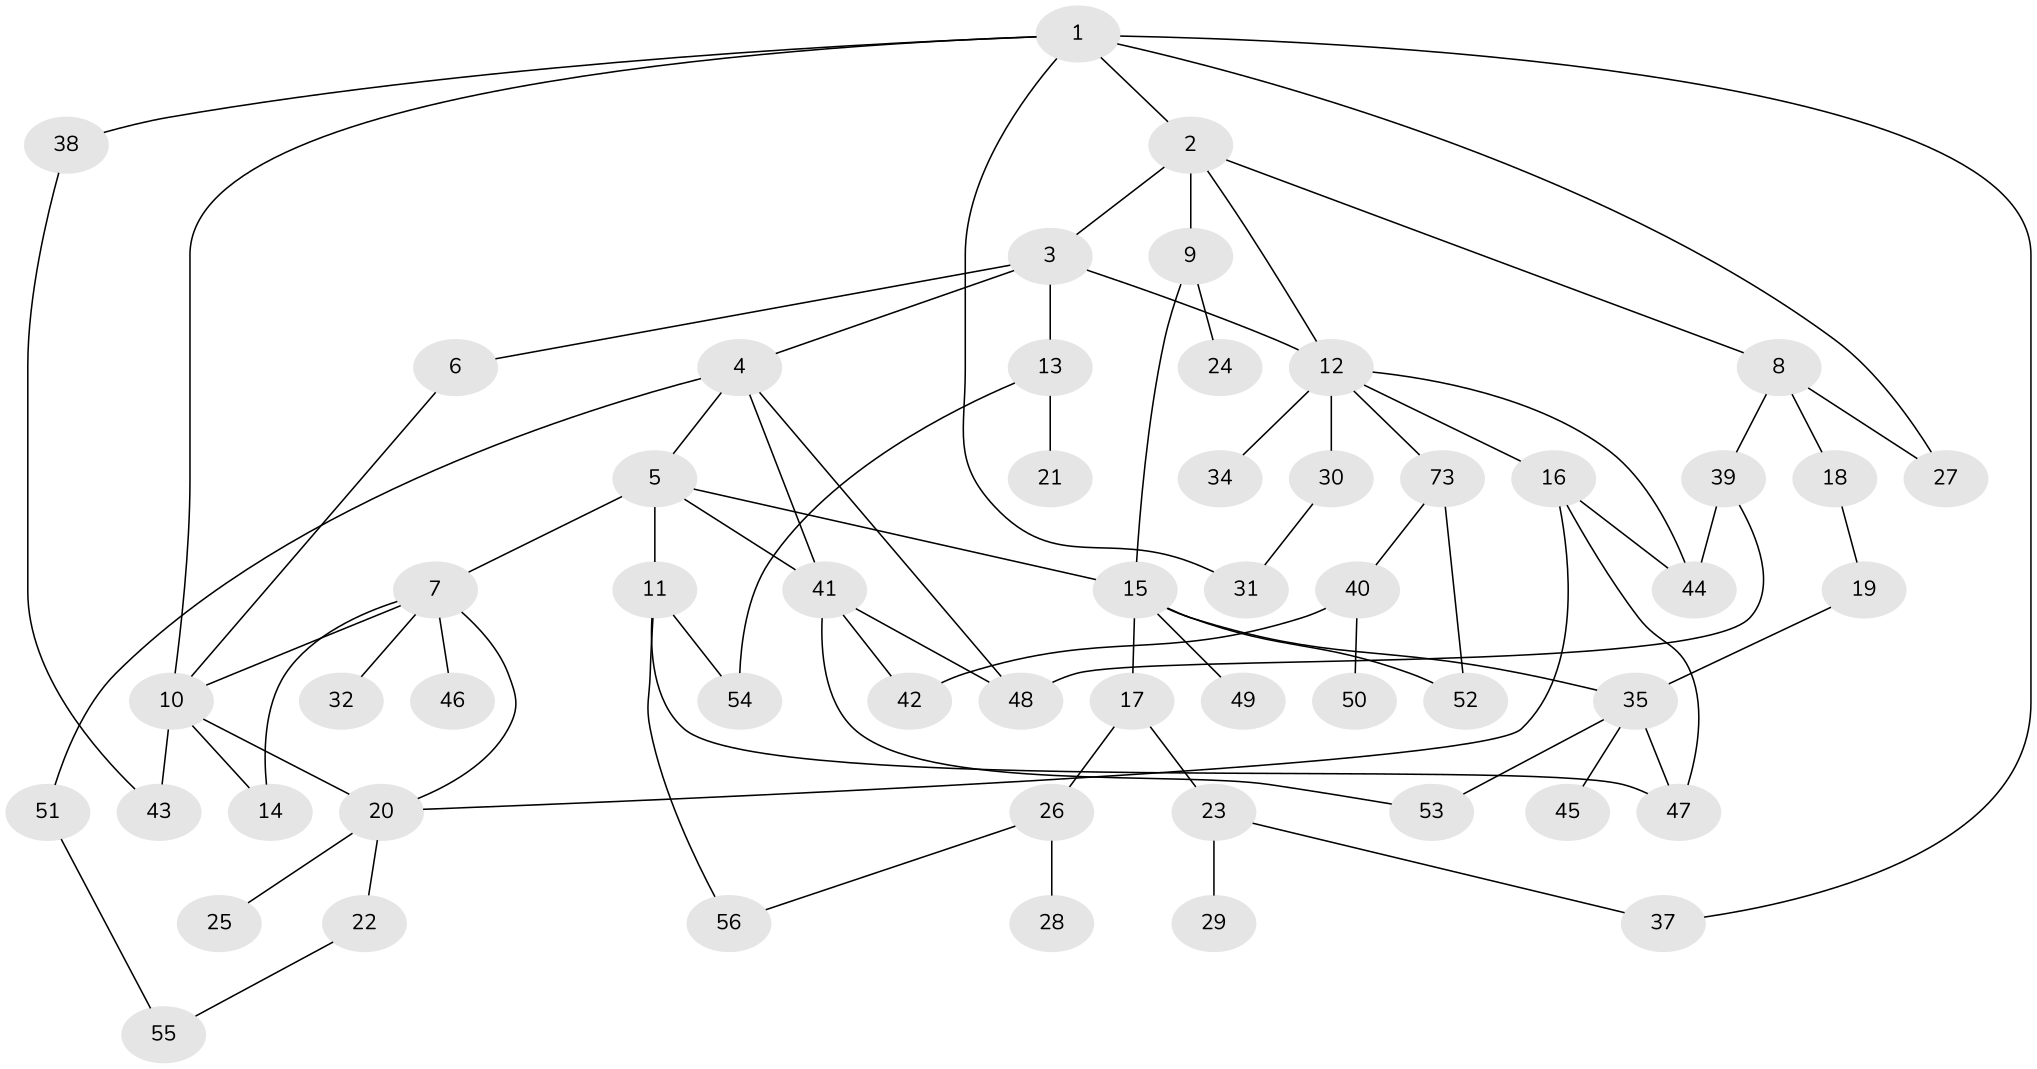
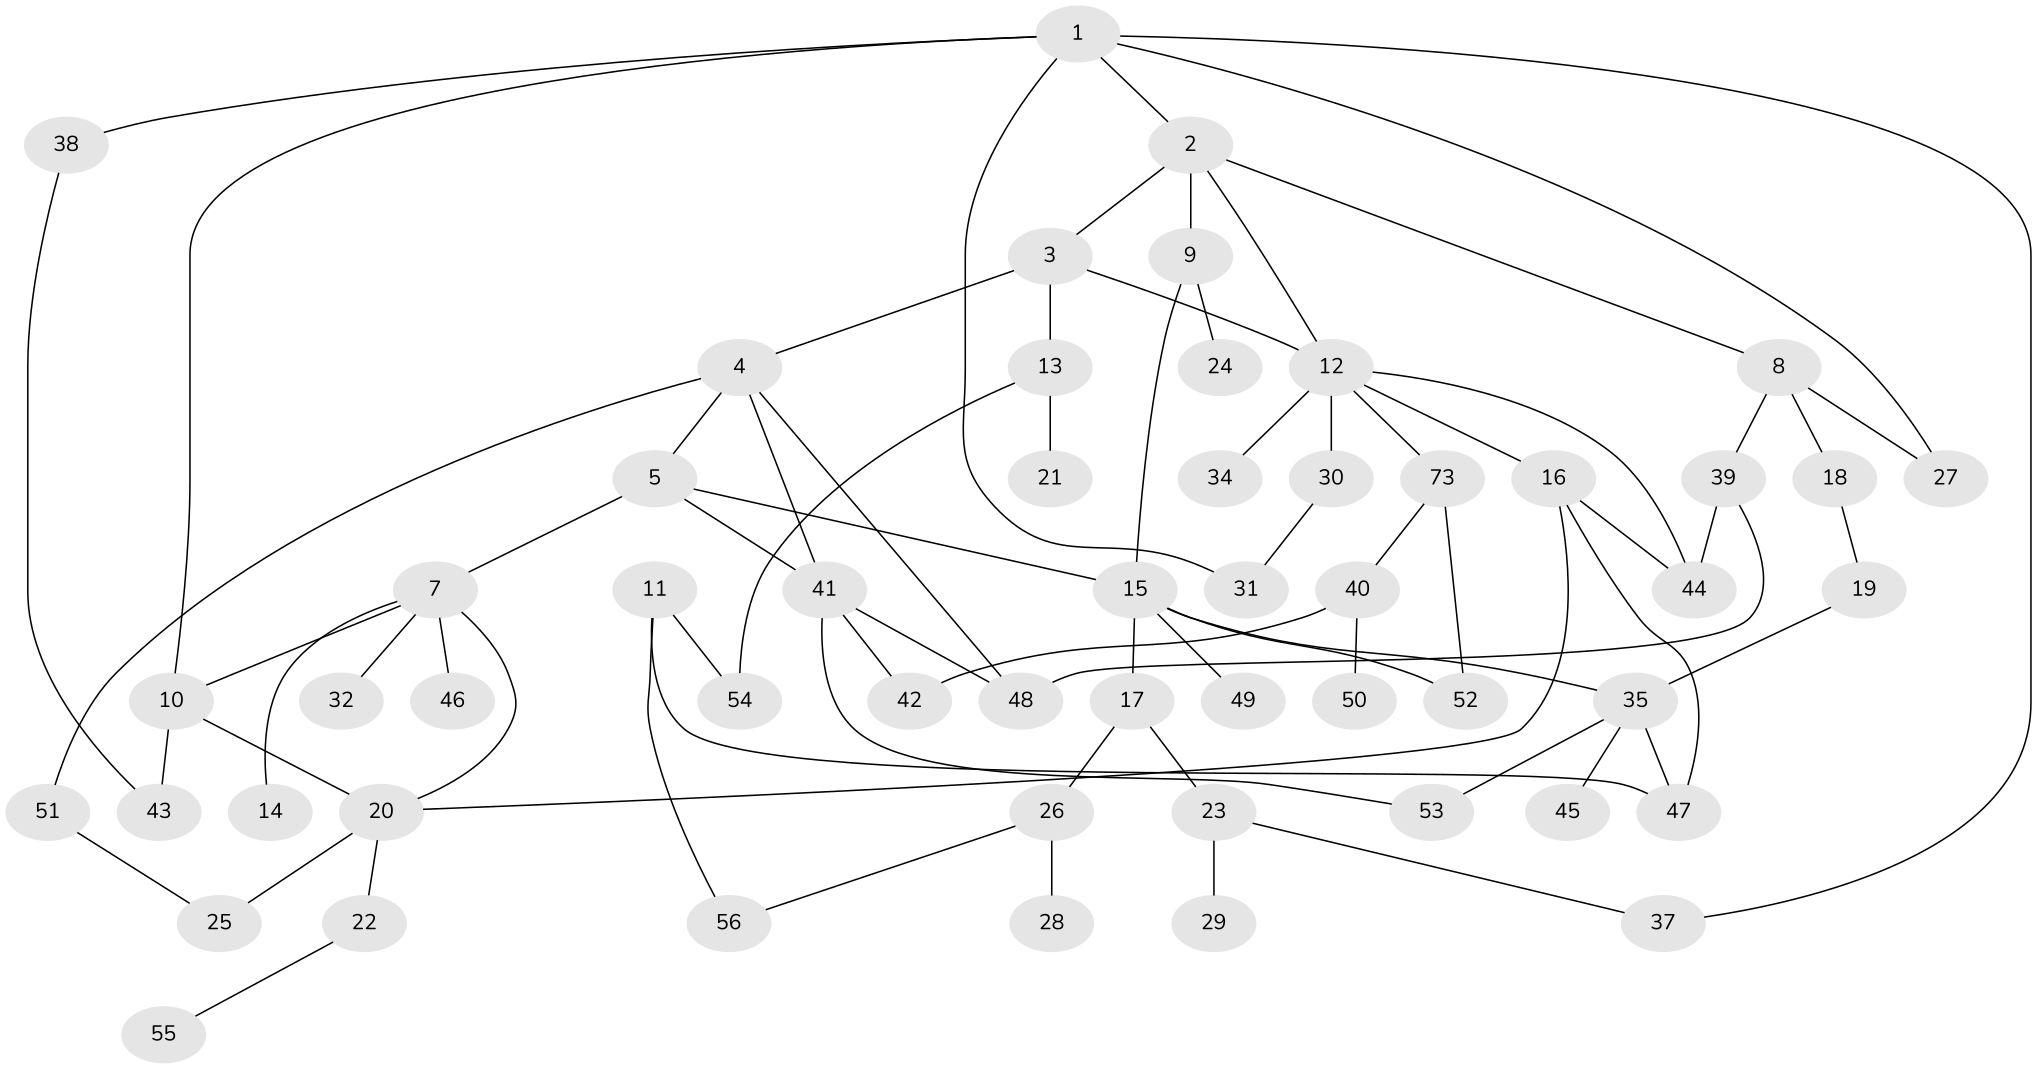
node "6": removed
edge "5" -- "11": removed
edge "10" -- "14": removed
edge "51" -- "55": now "51" -- "25"
